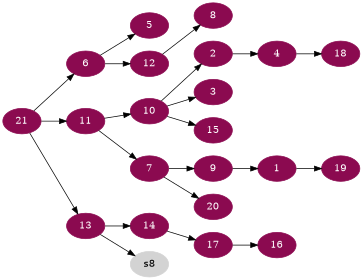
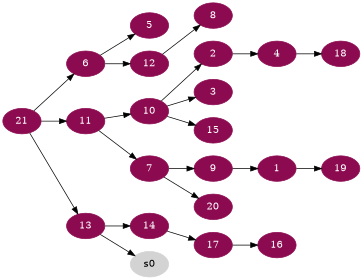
node "s8": label "s8" -> "s0"
